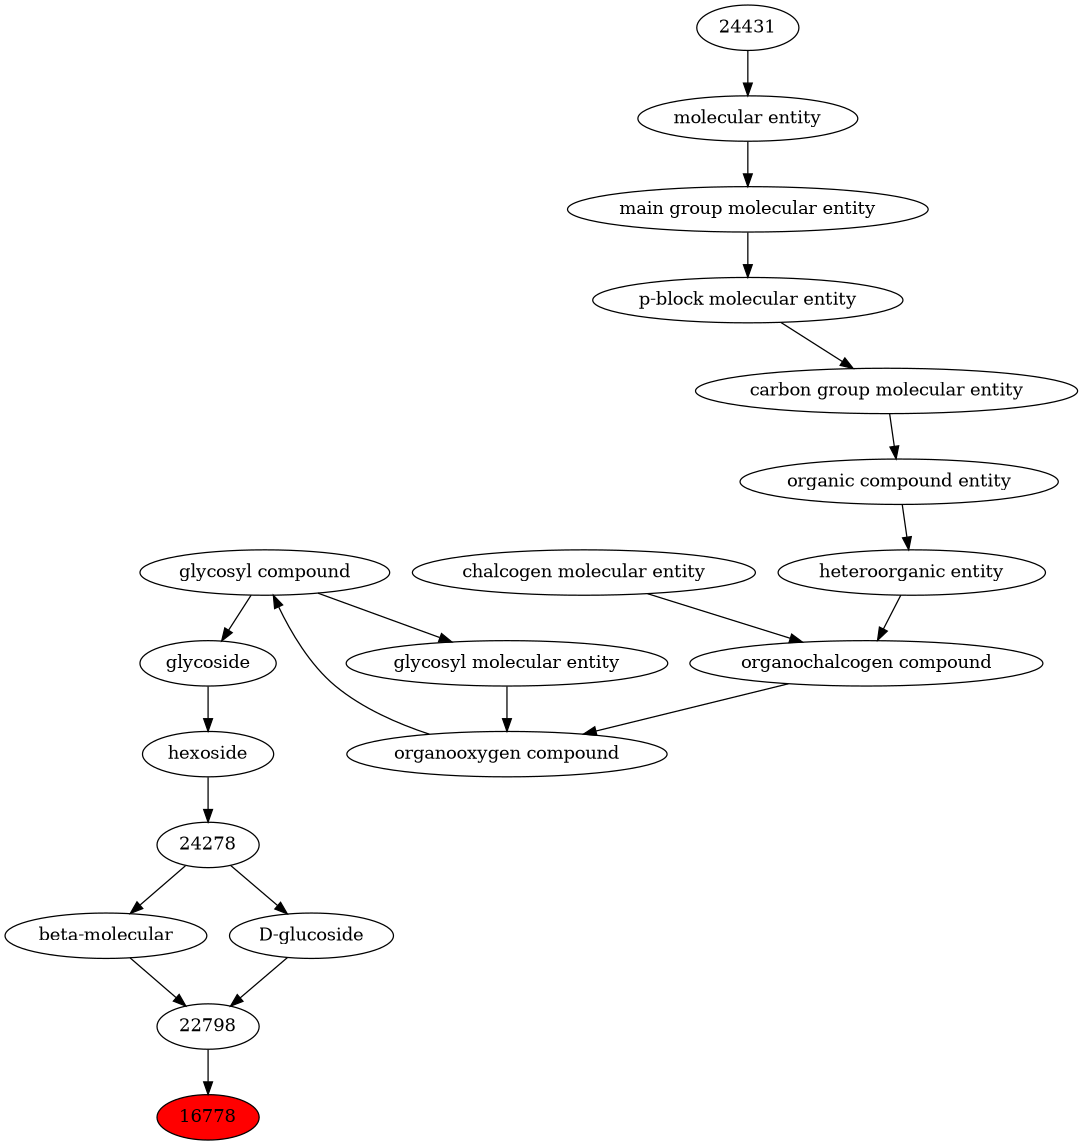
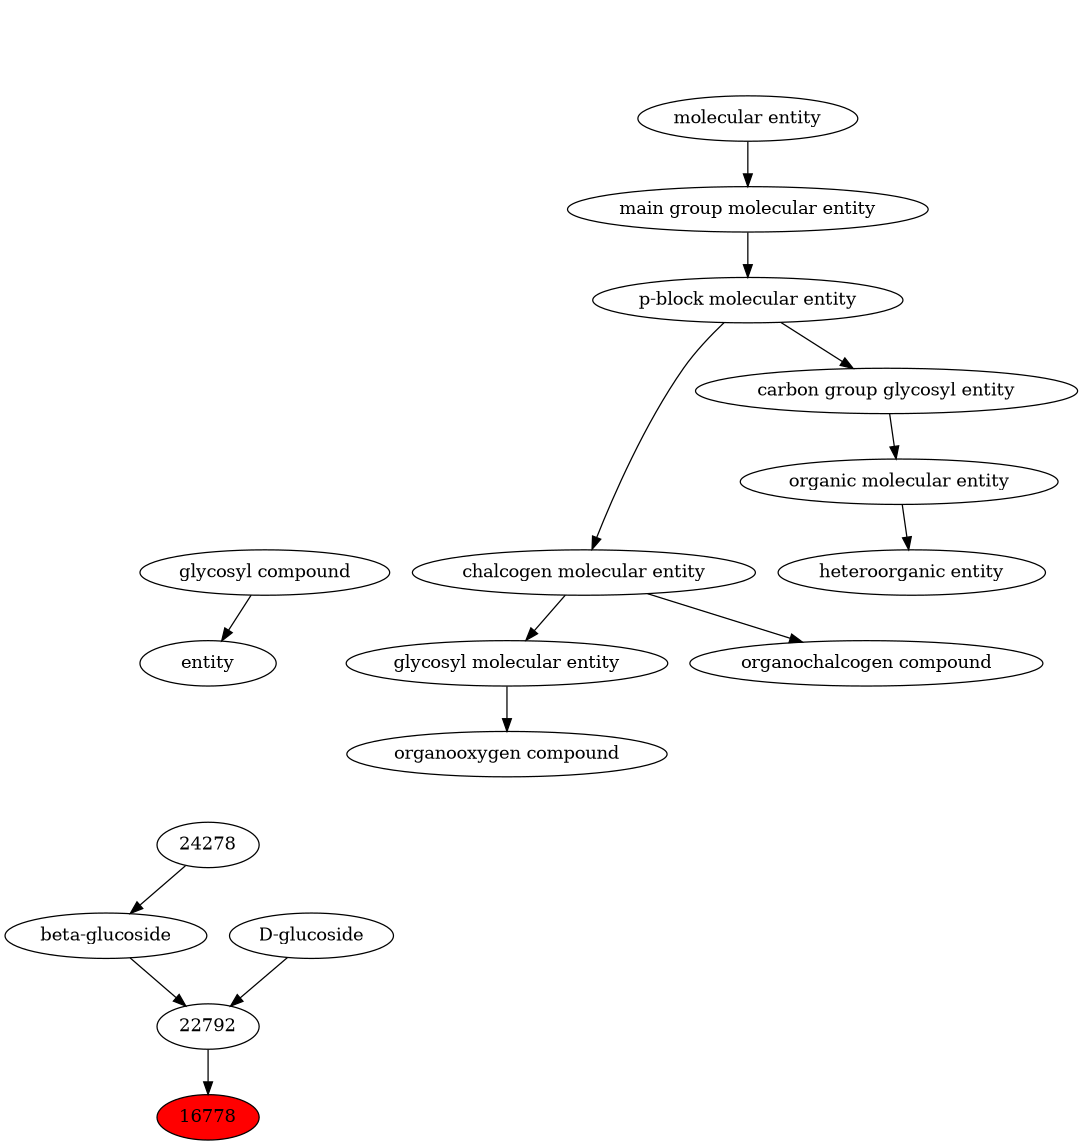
node "24431": removed
node "carbon group molecular entity": label "carbon group molecular entity" -> "carbon group glycosyl entity"
edge "p-block molecular entity" -> "chalcogen molecular entity": added
node "organic compound entity": label "organic compound entity" -> "organic molecular entity"
edge "heteroorganic entity" -> "organochalcogen compound": removed
edge "glycosyl compound" -> "glycosyl molecular entity": now "chalcogen molecular entity" -> "glycosyl molecular entity"
node "glycoside": label "glycoside" -> "entity"
edge "organooxygen compound" -> "glycosyl compound": removed
edge "organochalcogen compound" -> "organooxygen compound": removed
node "hexoside": removed
edge "24278" -> "D-glucoside": removed
node "beta-molecular": label "beta-molecular" -> "beta-glucoside"
node "22798": label "22798" -> "22792"
